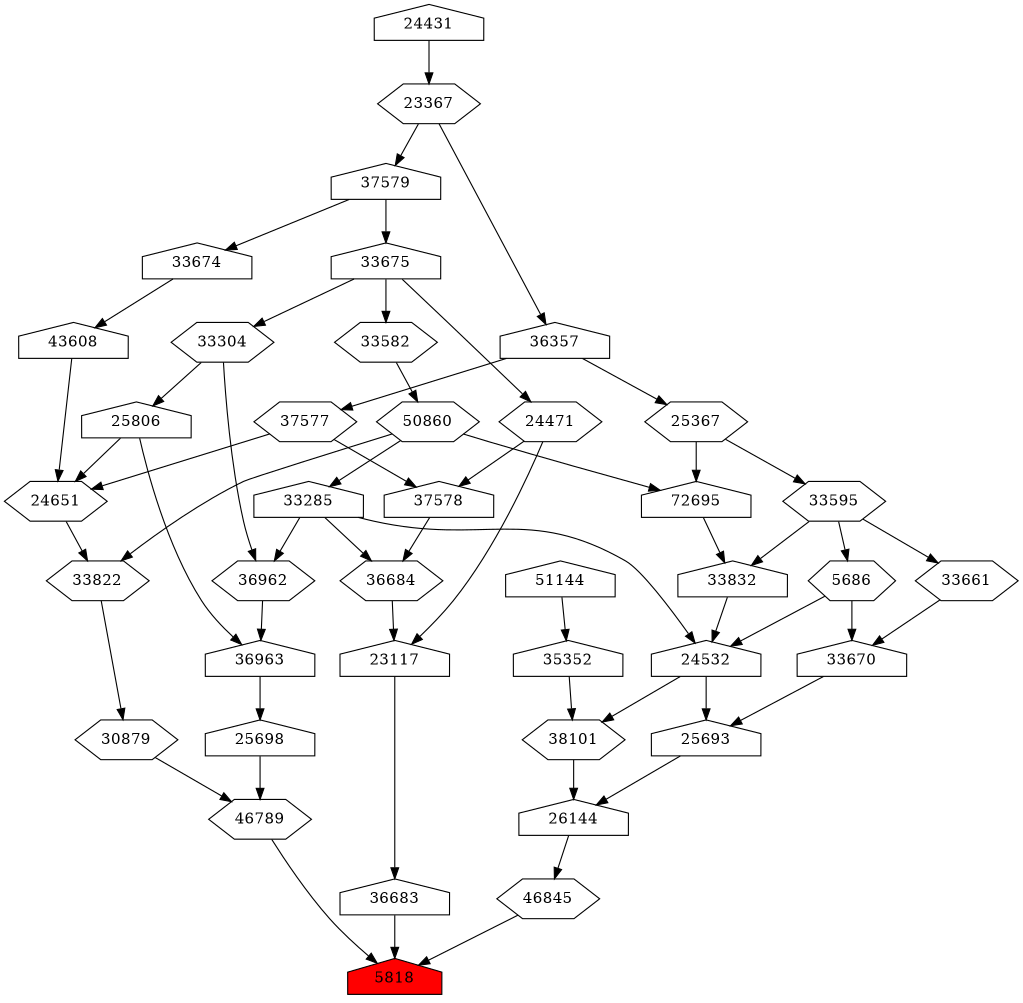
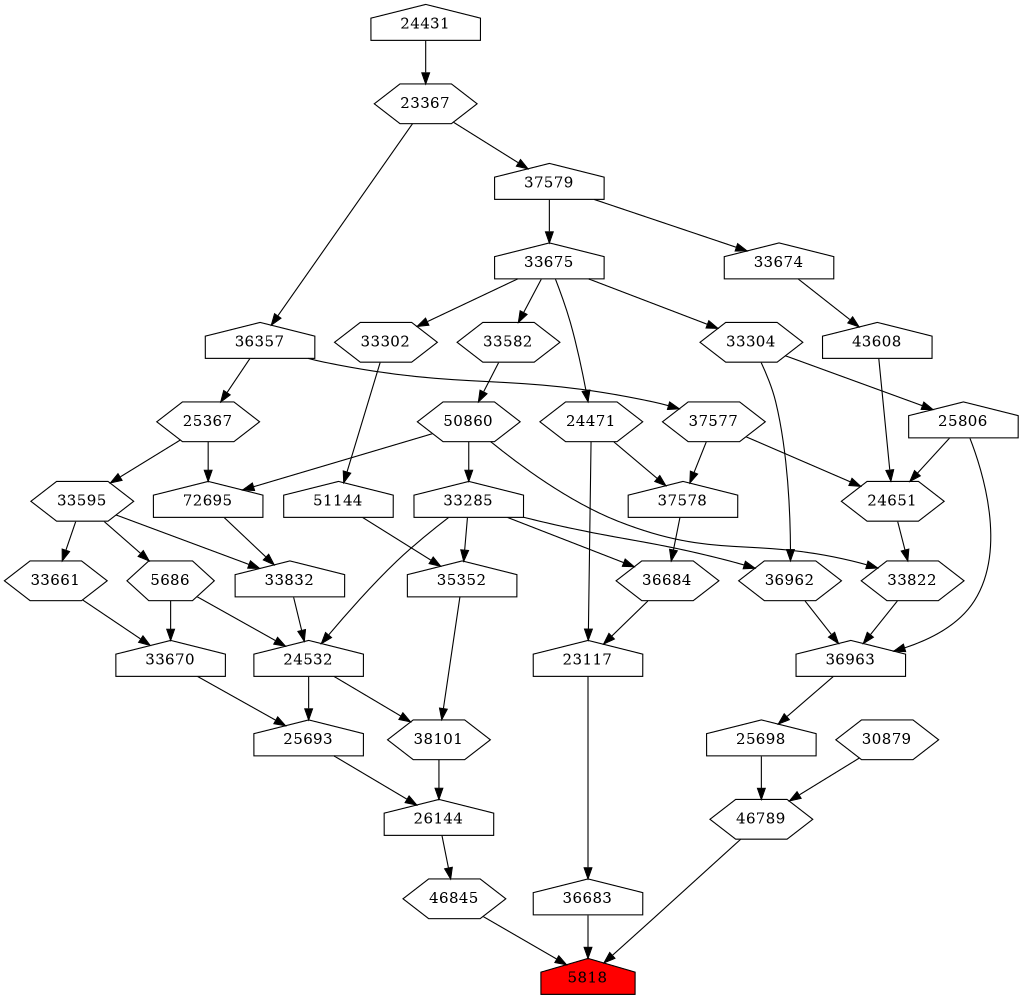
node "33302": added
edge "33285" -> "35352": added
edge "33822" -> "30879": now "33822" -> "36963"
